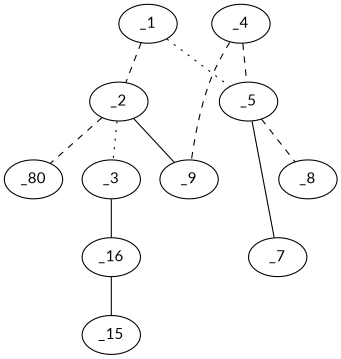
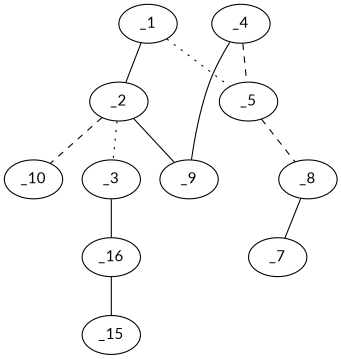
edge "_1" -- "_2": style dashed -> solid
edge "_4" -- "_9": style dashed -> solid
node "_80": label "_80" -> "_10"
edge "_5" -- "_7": now "_8" -- "_7"
